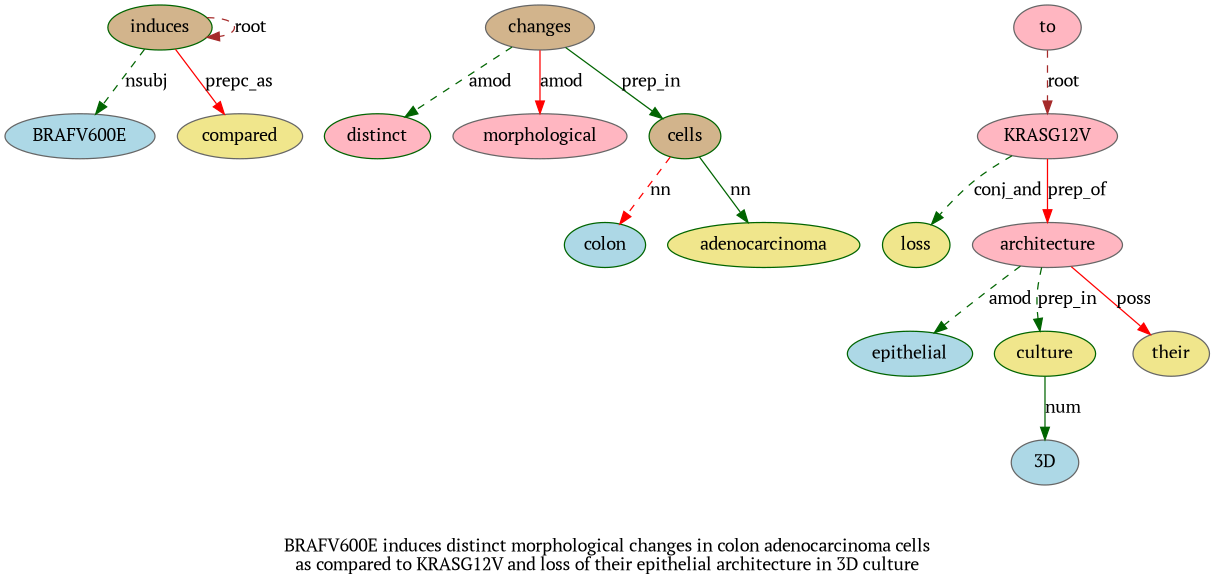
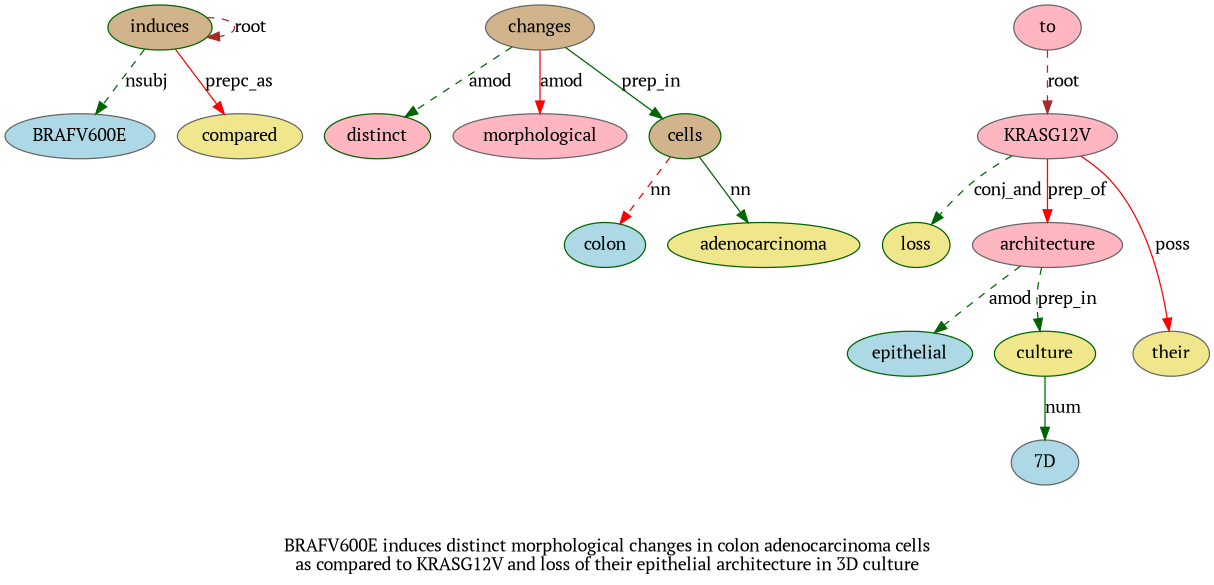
edge "architecture" -> "their": now "KRASG12V" -> "their"
node "3D": label "3D" -> "7D"
